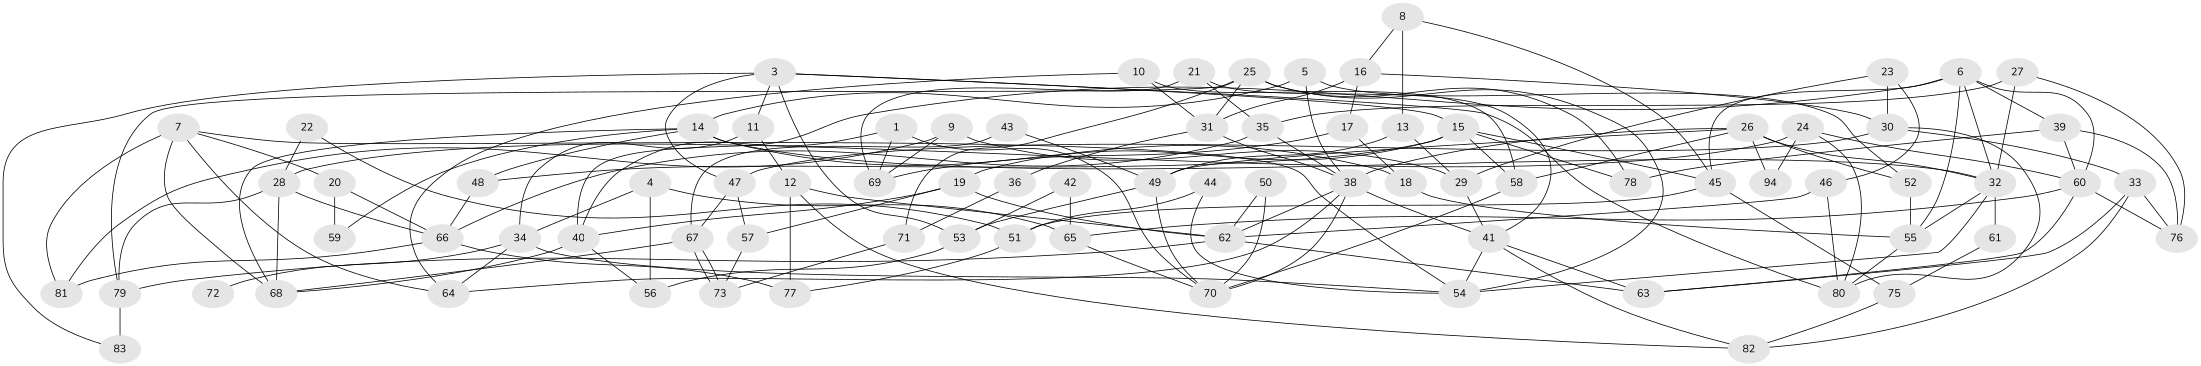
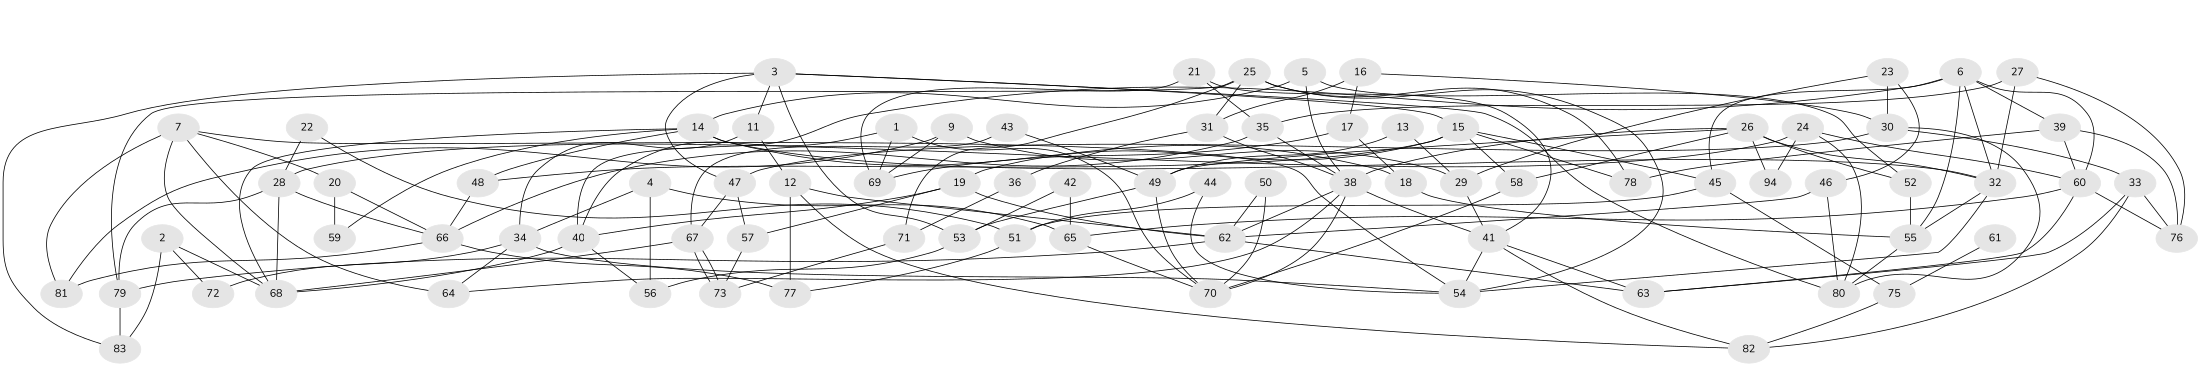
node "8": removed
node "10": removed
edge "32" -- "61": removed
node "2": added
